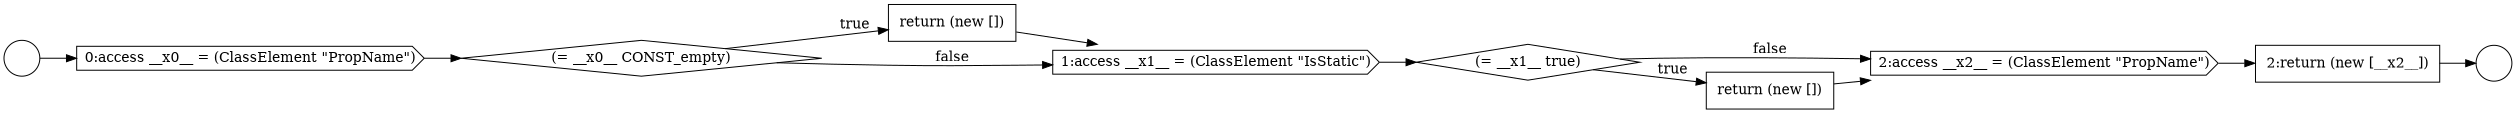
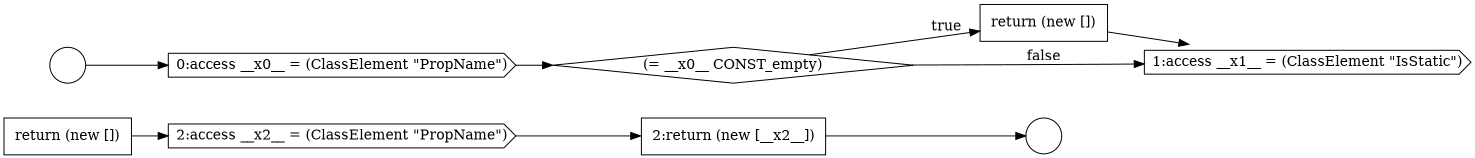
node "(= __x1__ true)": removed
